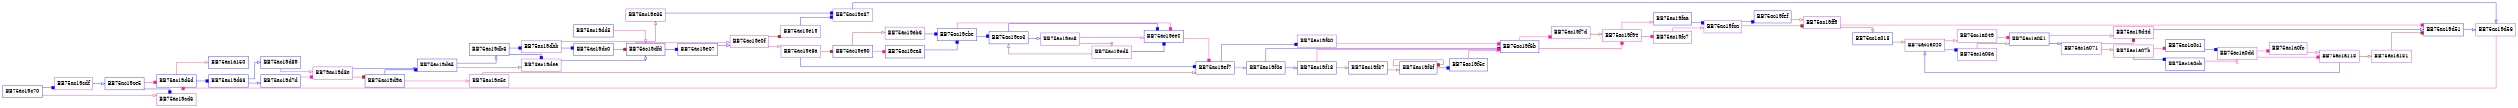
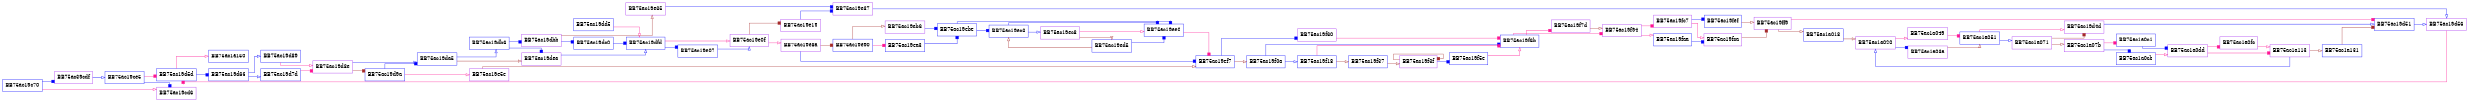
edge "BB75ac19fca" -> "BB75ac19fef": now "BB75ac19fc7" -> "BB75ac19fef"
edge "BB75ac19ebe" -> "BB75ac19ee0": color deeppink -> blue
edge "BB75ac19dc0" -> "BB75ac19dfd": color brown -> blue
node "BB75ac19ed5": color purple -> blue
node "BB75ac1a131": color purple -> blue
node "BB73ac19dea": label "BB73ac19dea" -> "BB75ac19dea"
node "BB75ac19f3f": color blue -> purple
node "BB79ac19d8e": label "BB79ac19d8e" -> "BB75ac19d8e"
node "BB75ac19cdf": label "BB75ac19cdf" -> "BB75ac39cdf"
